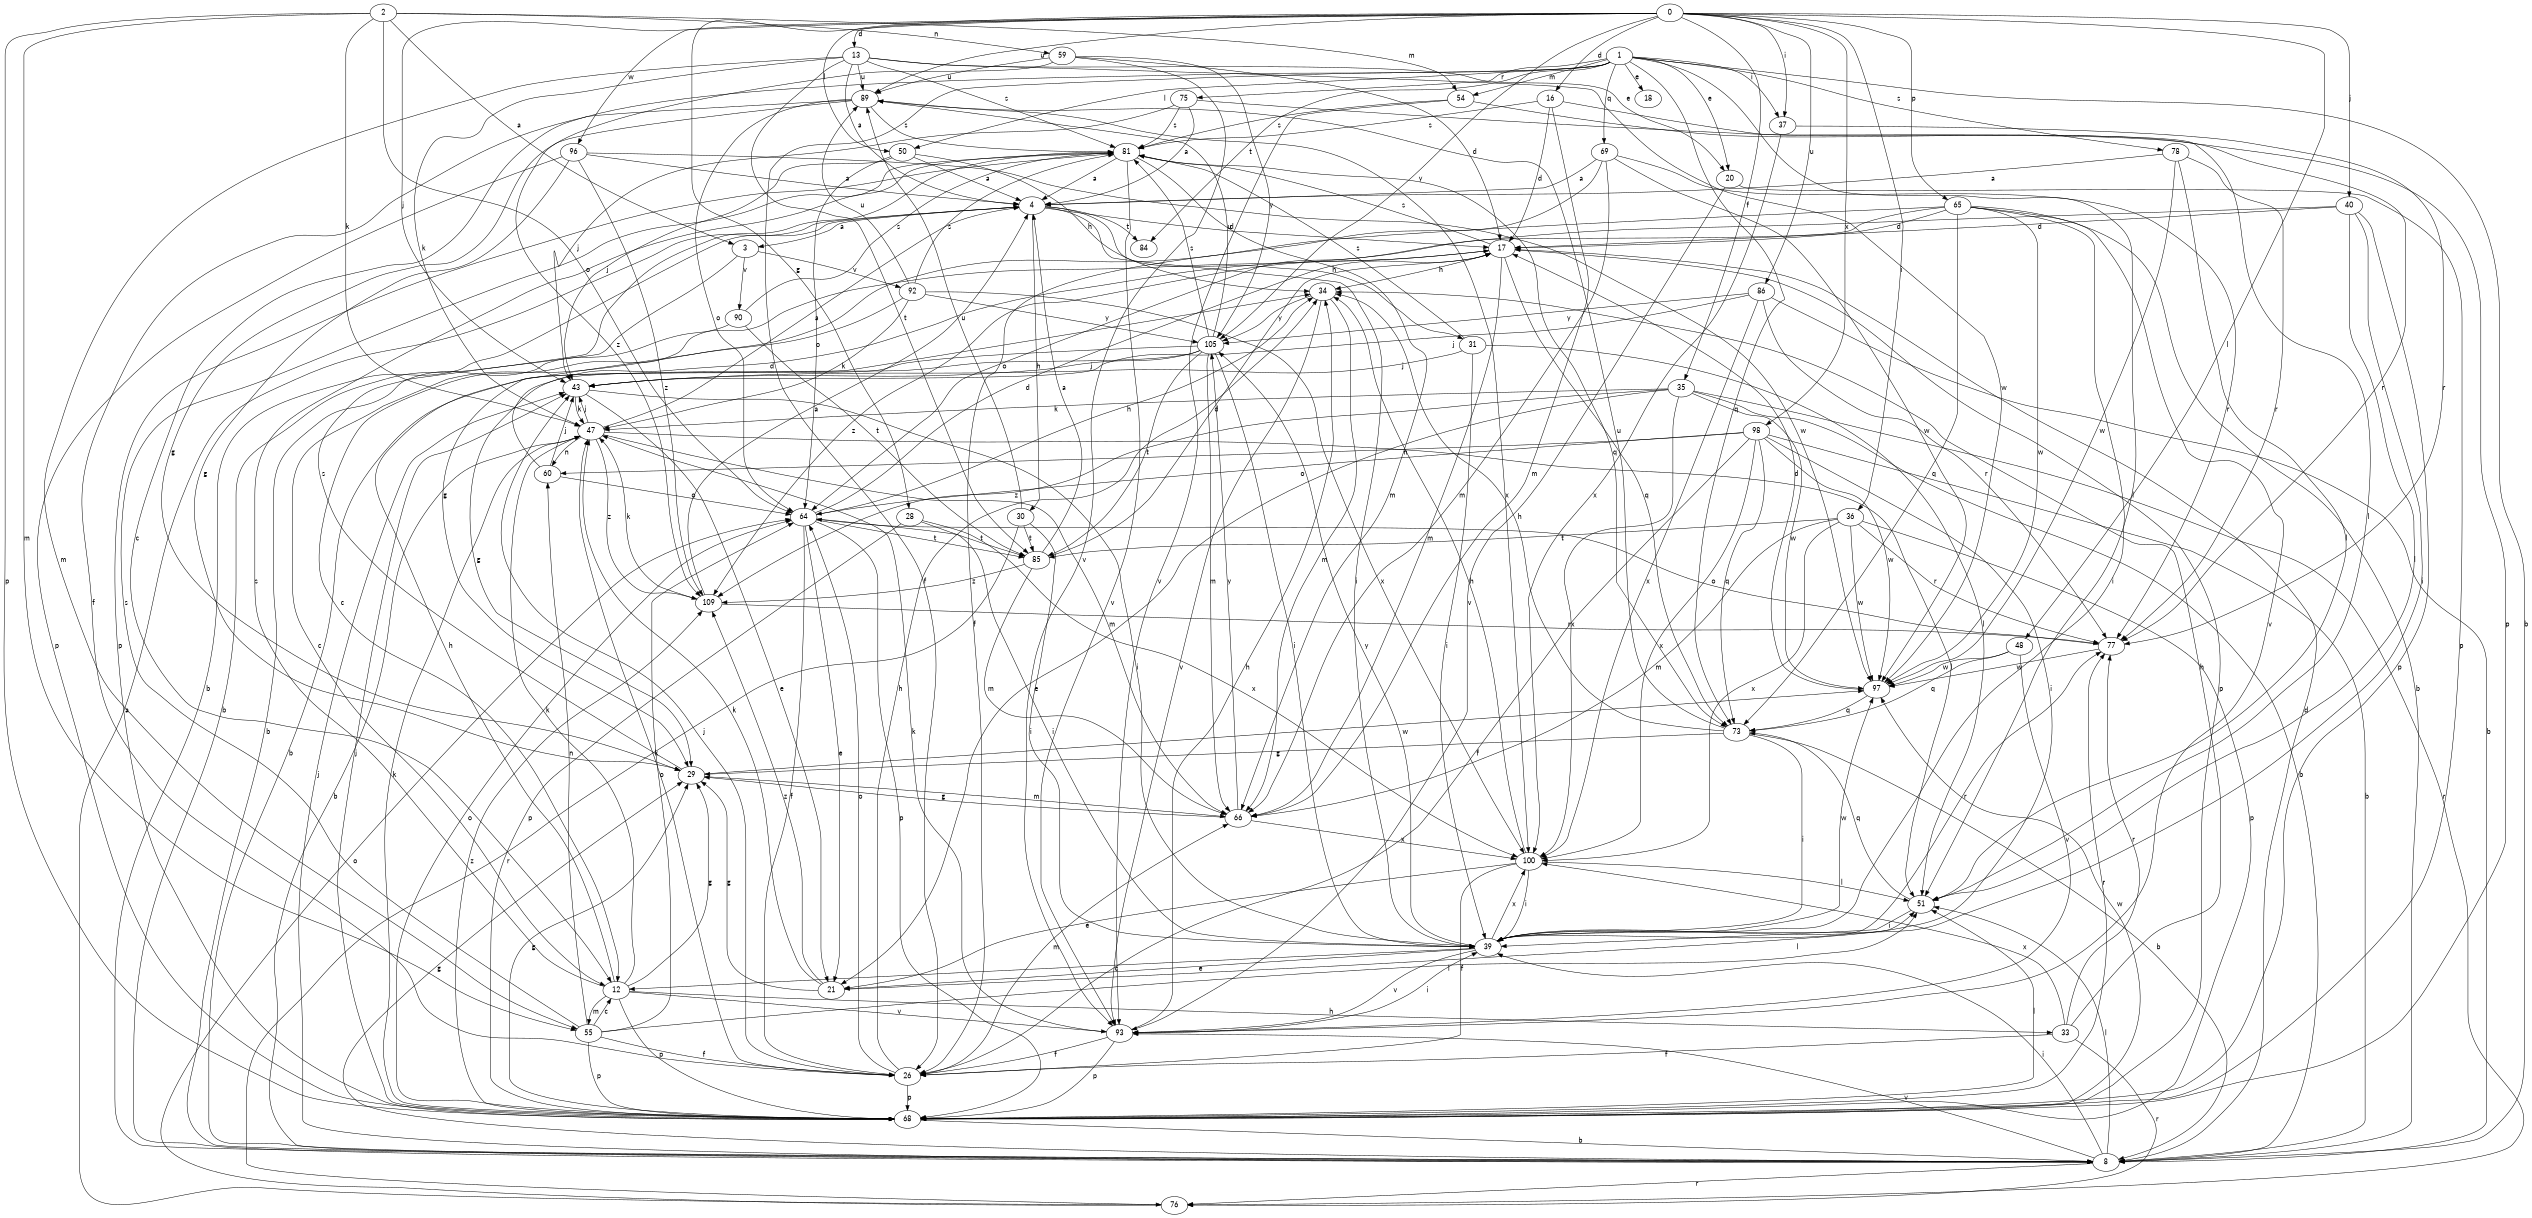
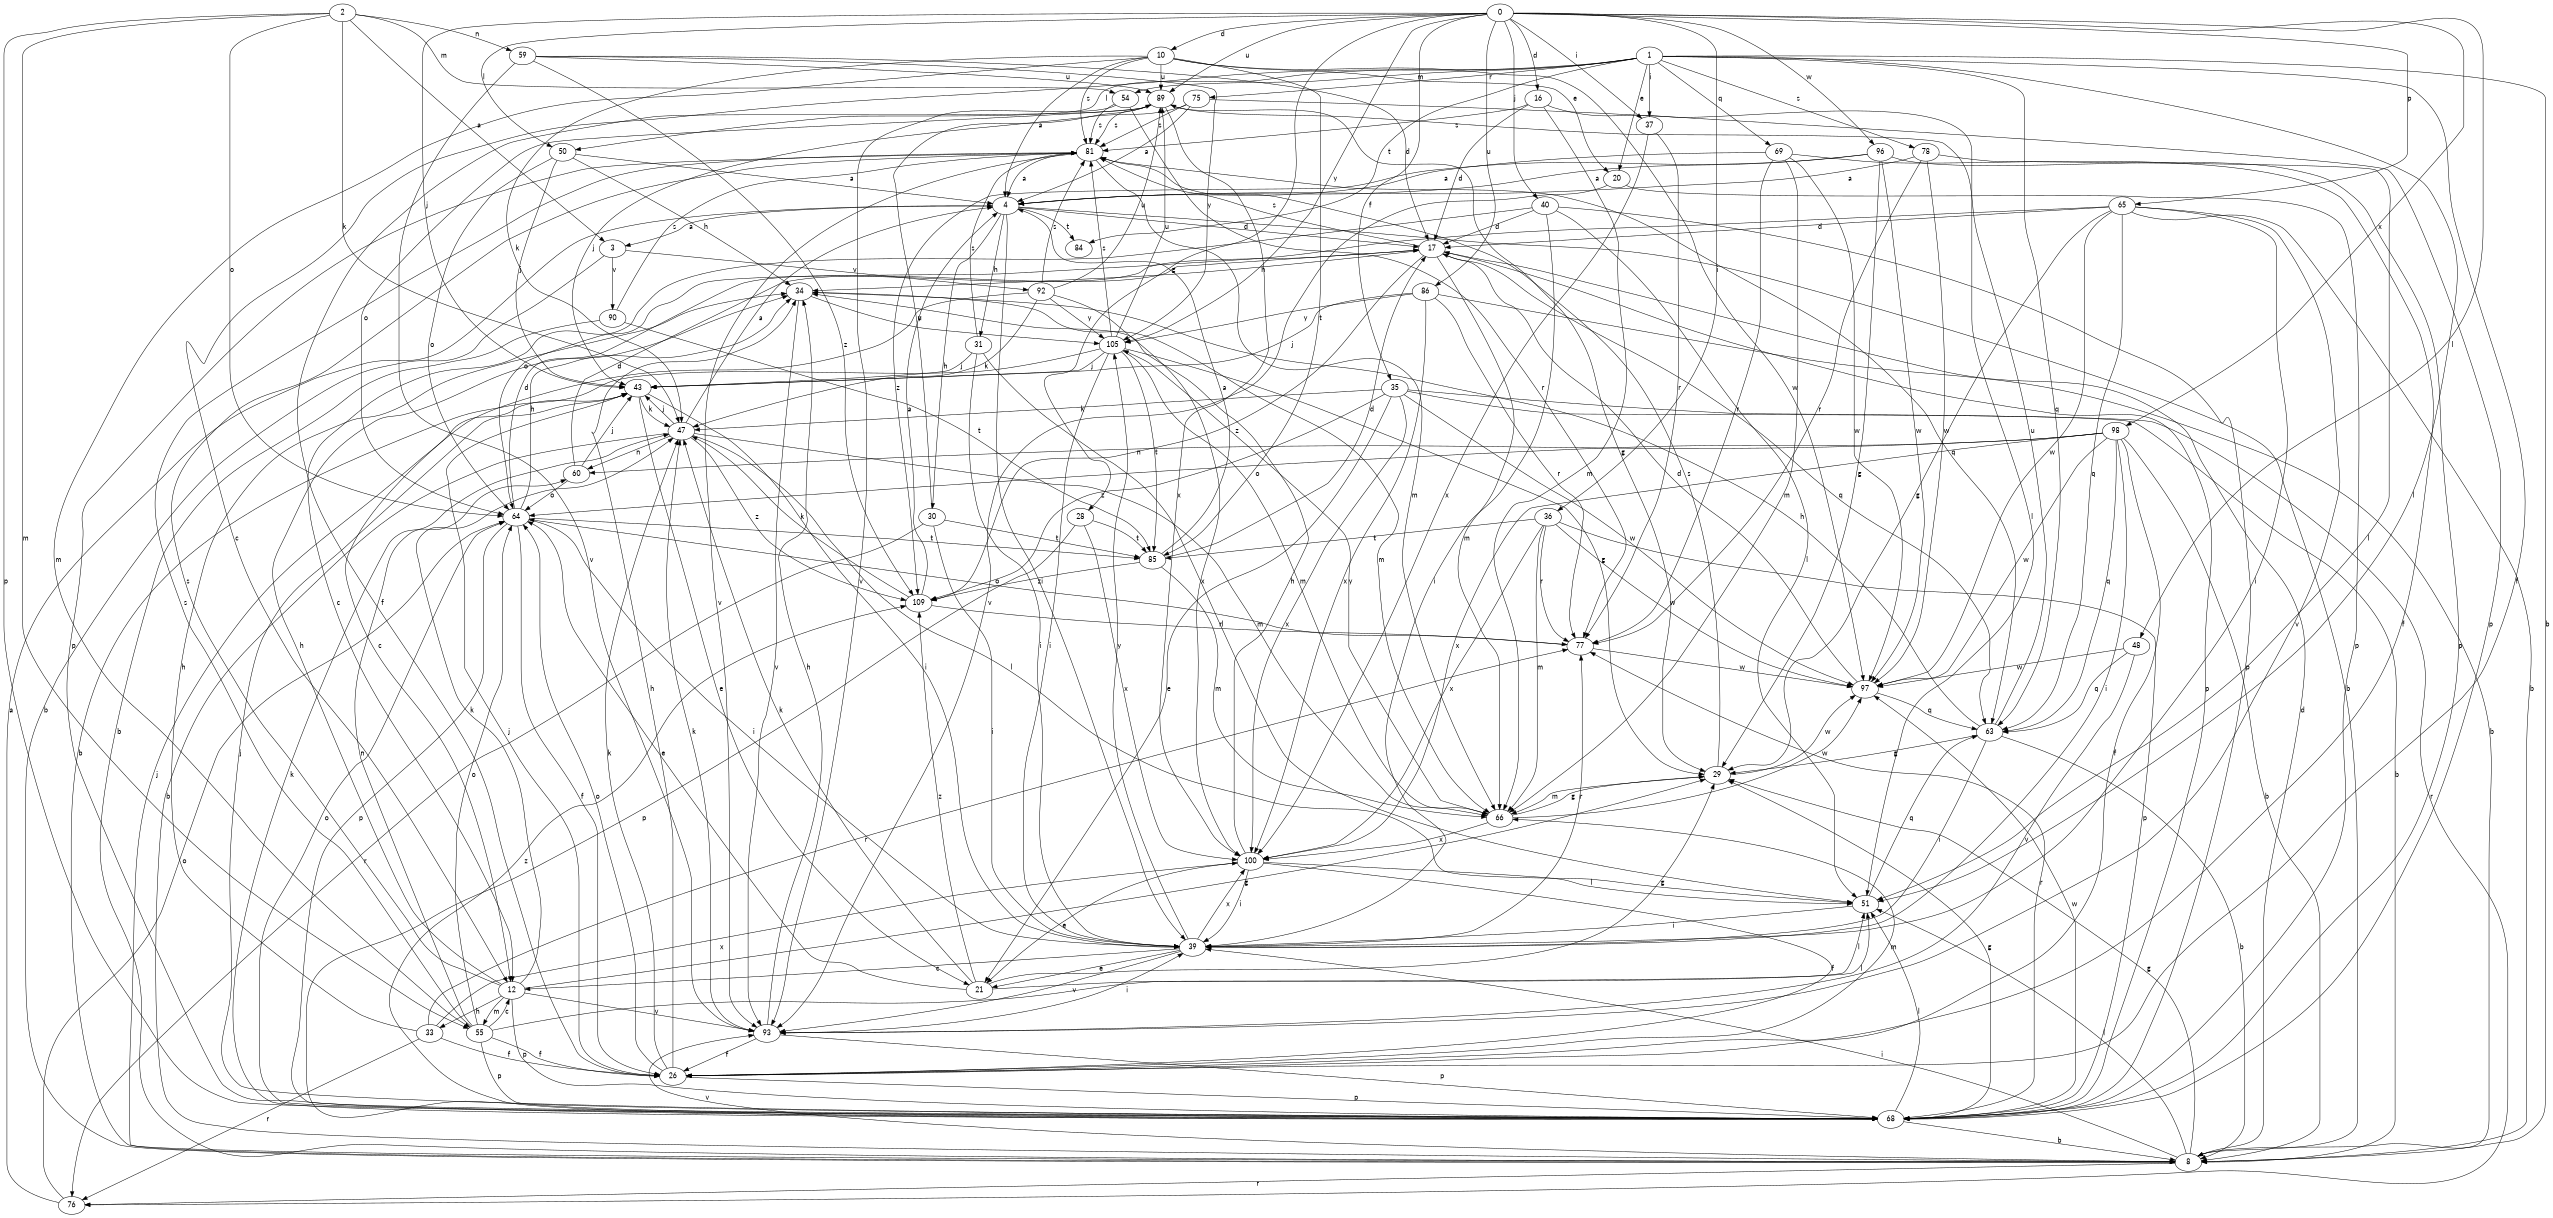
node "13": label "13" -> "10"
node "18": removed
node "73": label "73" -> "63"
edge "64" -> "21": reversed
edge "39" -> "97": now "66" -> "97"
